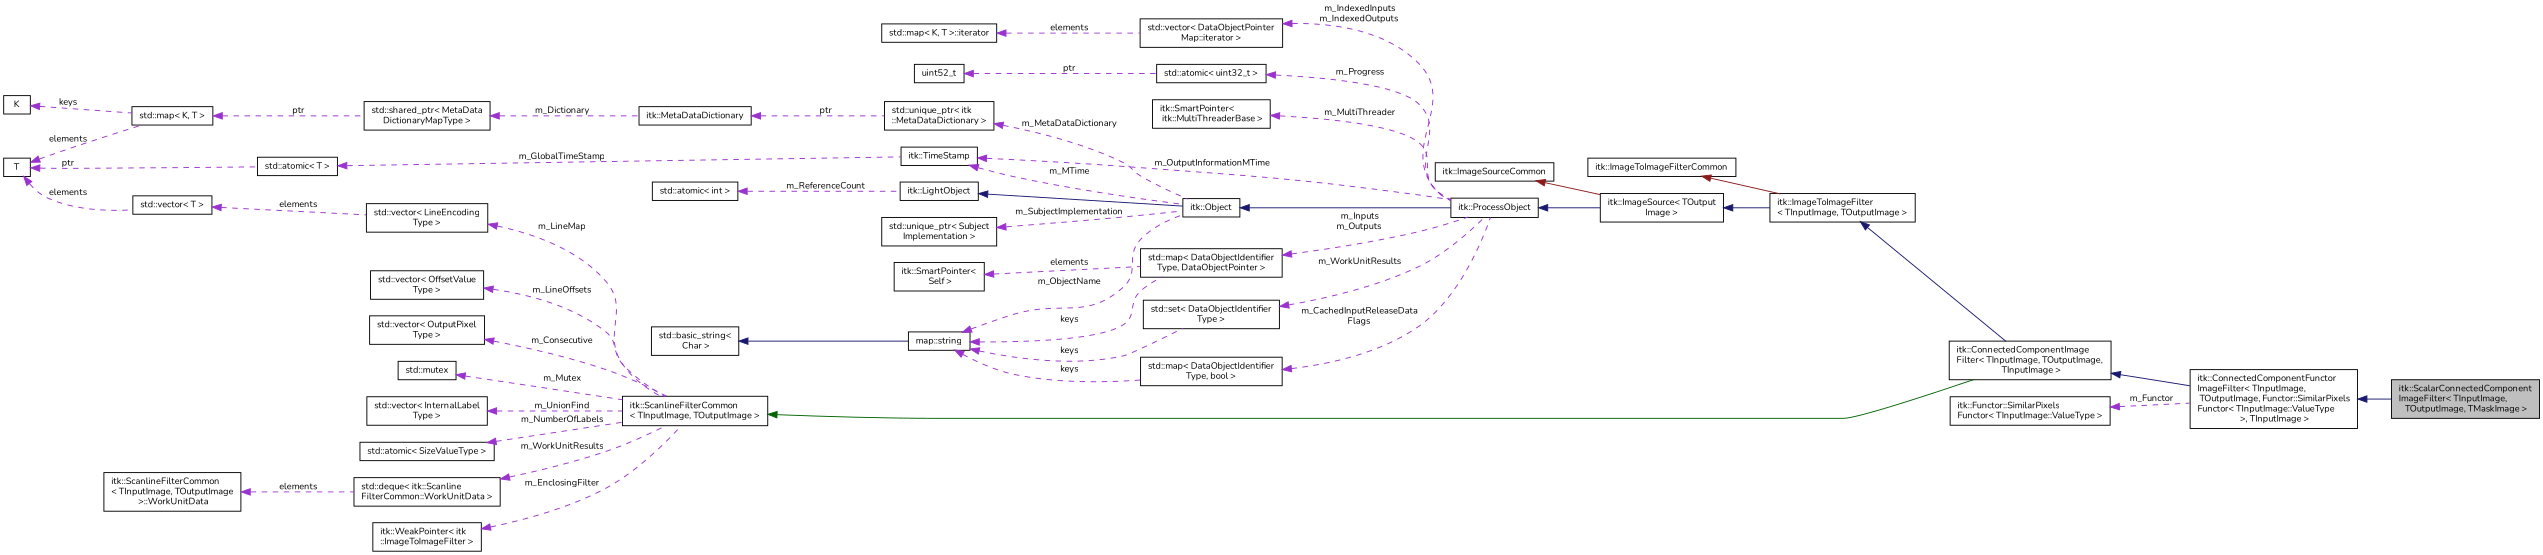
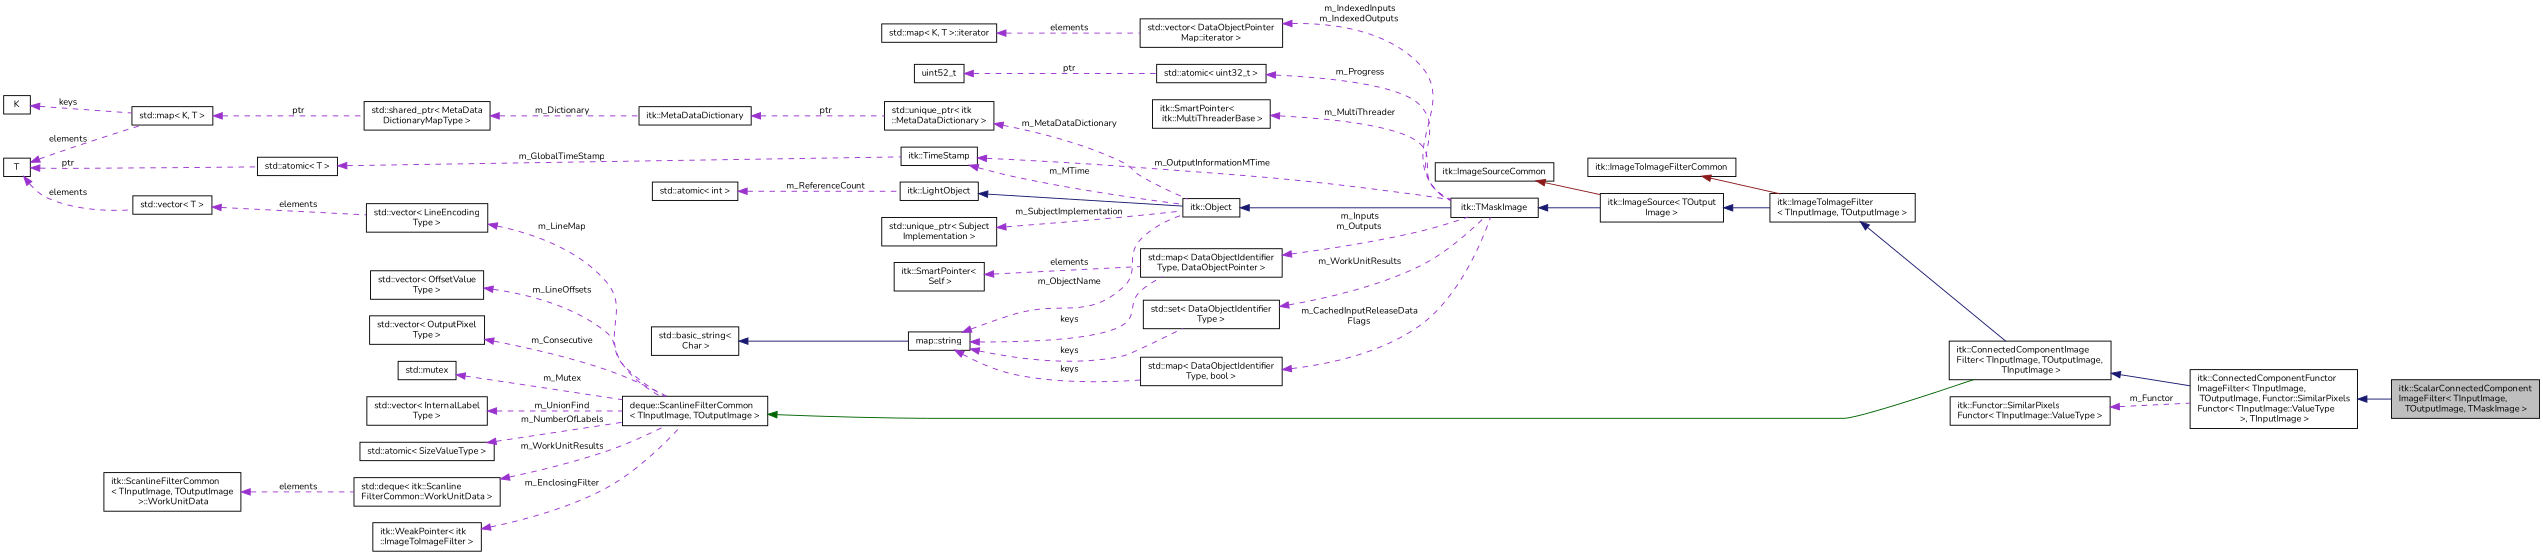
node "itk::ProcessObject": label "itk::ProcessObject" -> "itk::TMaskImage"
node "itk::ScanlineFilterCommon < TInputImage, TOutputImage >": label "itk::ScanlineFilterCommon < TInputImage, TOutputImage >" -> "deque::ScanlineFilterCommon < TInputImage, TOutputImage >"
